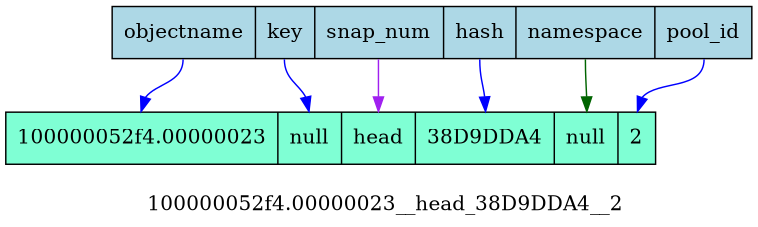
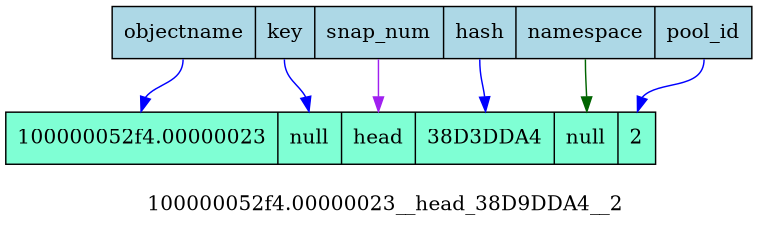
node "100000052f4.00000023": text "38D9DDA4" -> "38D3DDA4"
